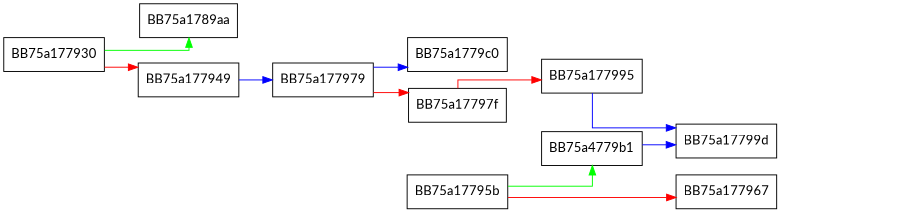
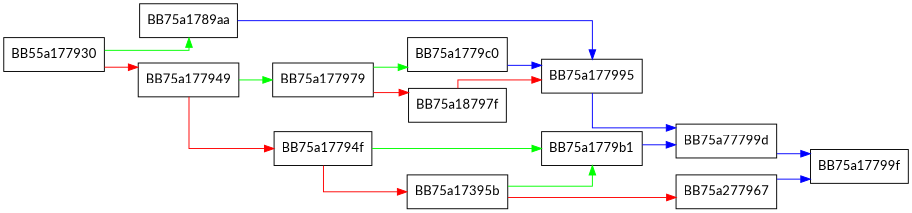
edge "BB75a1789aa" -> "BB75a177995": added
node "BB75a177930": label "BB75a177930" -> "BB55a177930"
edge "BB75a1779c0" -> "BB75a177995": added
edge "BB75a177979" -> "BB75a1779c0": color blue -> green
edge "BB75a177949" -> "BB75a177979": color blue -> green
node "BB75a17797f": label "BB75a17797f" -> "BB75a18797f"
node "BB75a17799d": label "BB75a17799d" -> "BB75a77799d"
node "BB75a17794f": added
node "BB75a4779b1": label "BB75a4779b1" -> "BB75a1779b1"
node "BB75a17799f": added
node "BB75a17795b": label "BB75a17795b" -> "BB75a17395b"
node "BB75a177967": label "BB75a177967" -> "BB75a277967"
